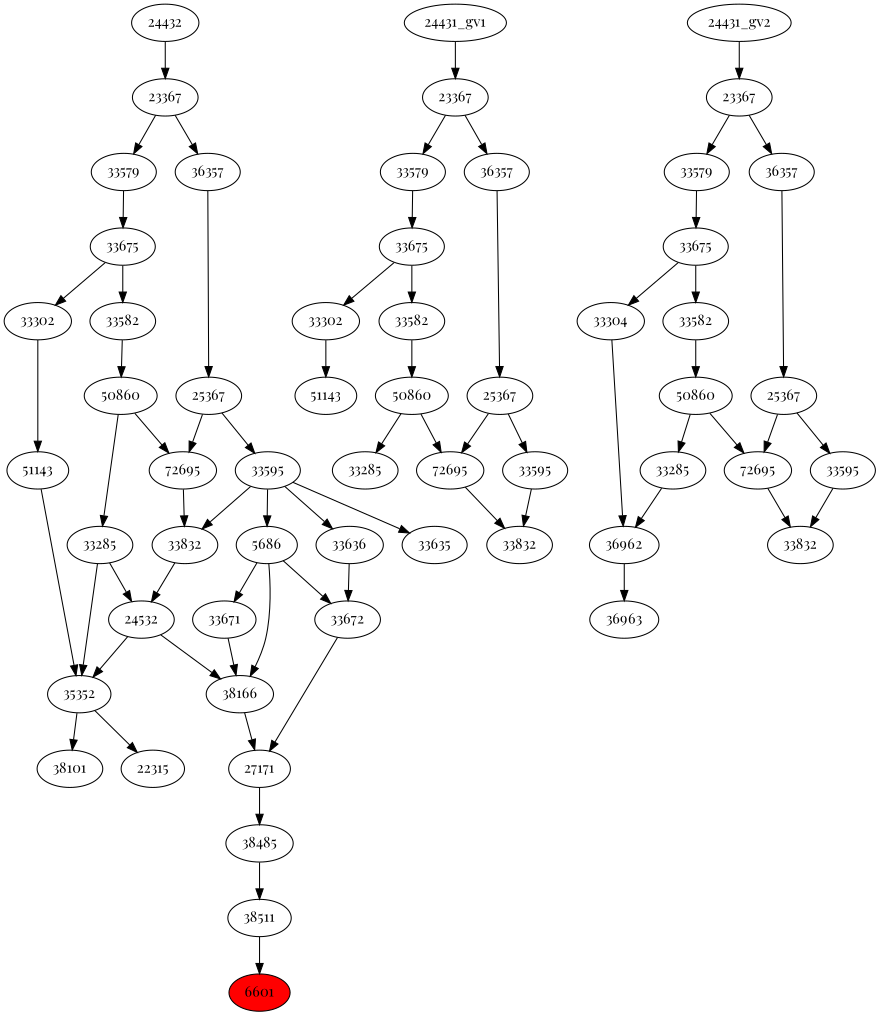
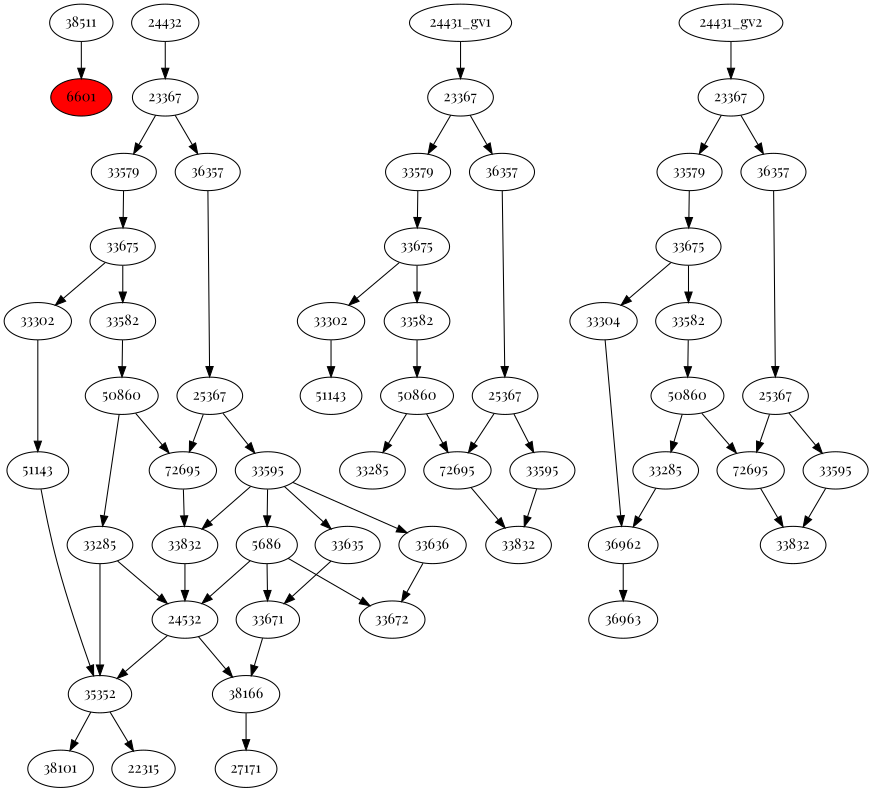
edge "33635" -> "33671": added
edge "5686" -> "38166": now "5686" -> "24532"
edge "33672" -> "27171": removed
node "38485": removed
